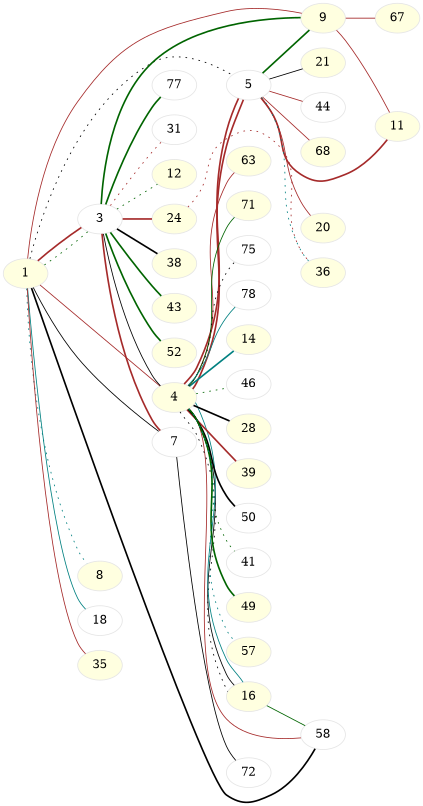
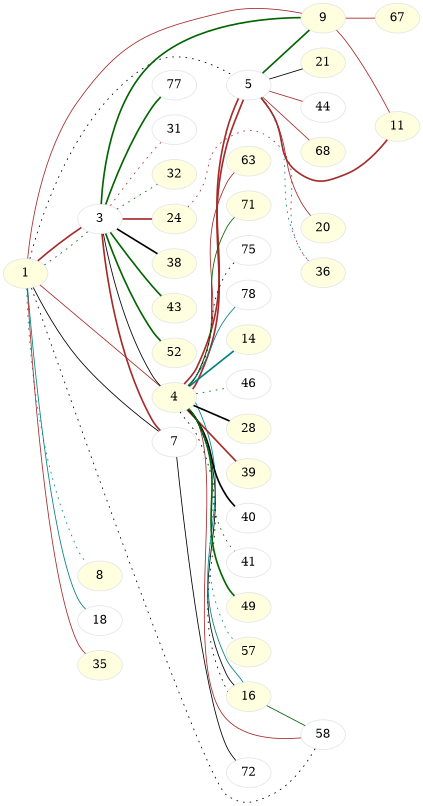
node "12": label "12" -> "32"
node "50": label "50" -> "40"
edge "1" -- "58": style bold -> dotted
